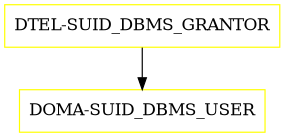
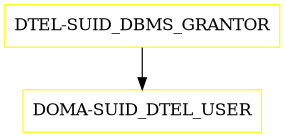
node "DOMA-SUID_DBMS_USER": label "DOMA-SUID_DBMS_USER" -> "DOMA-SUID_DTEL_USER"
